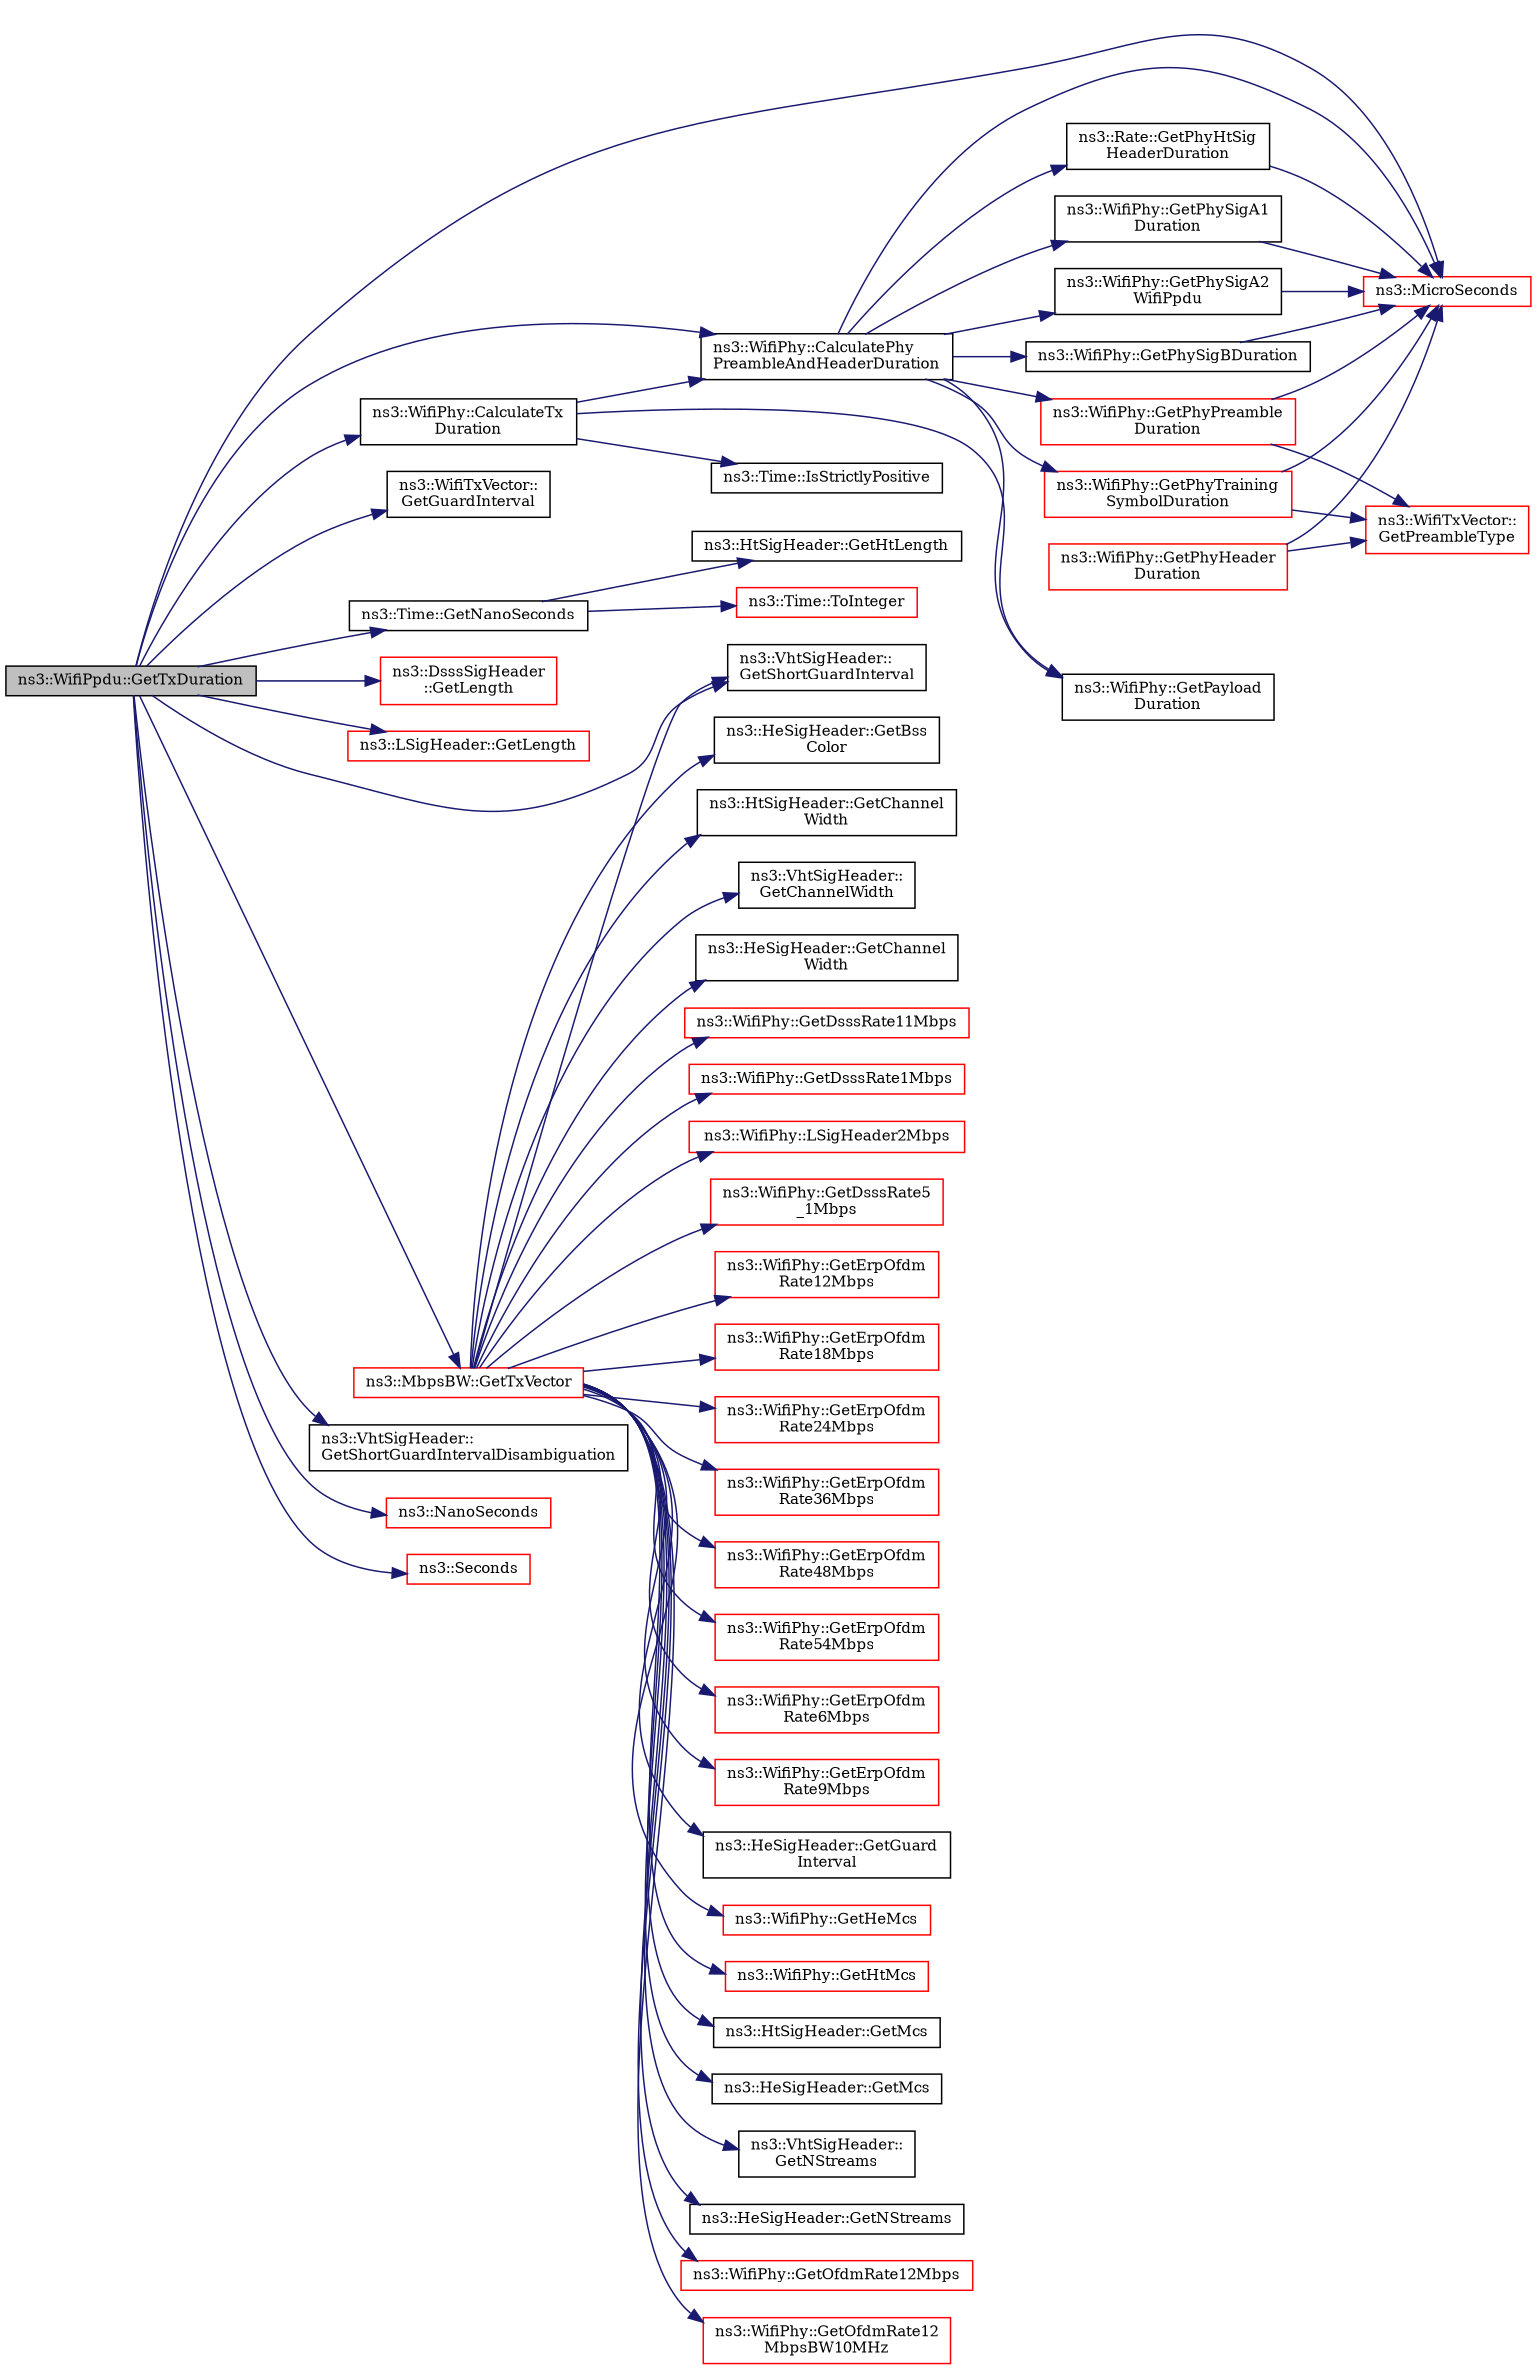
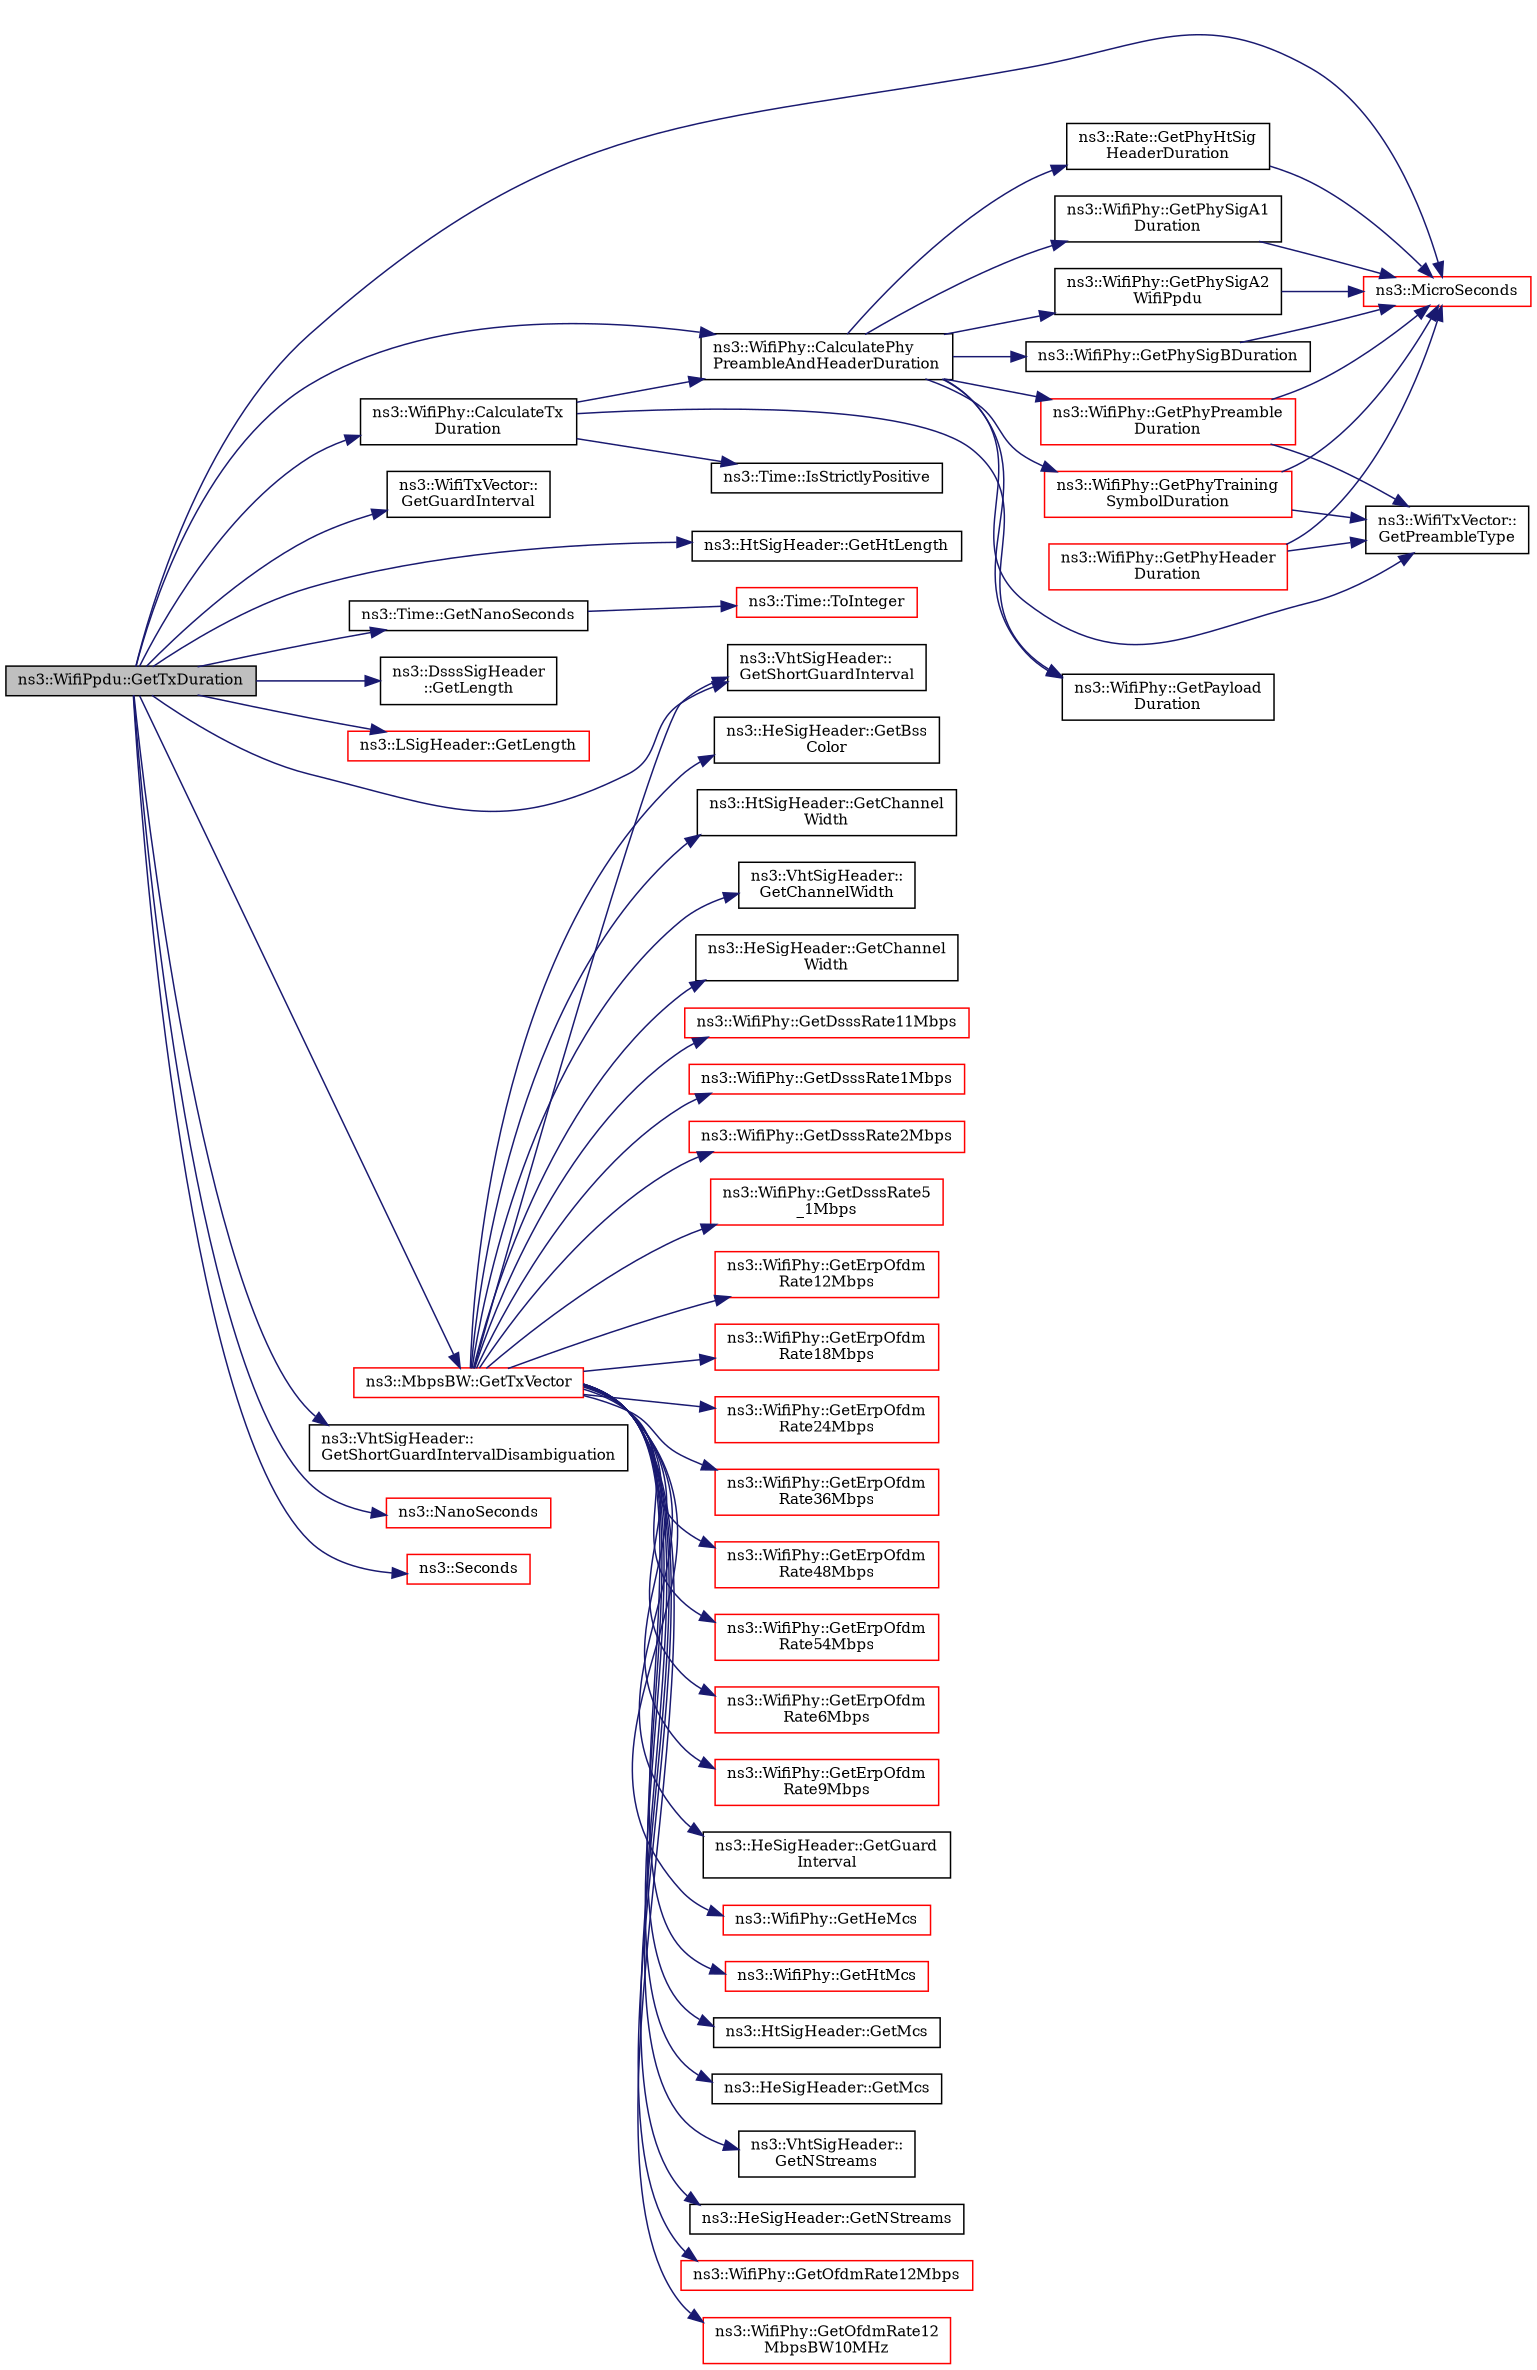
edge "ns3::WifiPhy::CalculatePhy PreambleAndHeaderDuration" -> "ns3::MicroSeconds": now "ns3::WifiPhy::CalculatePhy PreambleAndHeaderDuration" -> "ns3::WifiTxVector:: GetPreambleType"
node "ns3::WifiTxVector:: GetPreambleType": color red -> black
edge "ns3::Time::GetNanoSeconds" -> "ns3::HtSigHeader::GetHtLength": now "ns3::WifiPpdu::GetTxDuration" -> "ns3::HtSigHeader::GetHtLength"
node "ns3::DsssSigHeader ::GetLength": color red -> black
node "ns3::WifiPhy::LSigHeader2Mbps": label "ns3::WifiPhy::LSigHeader2Mbps" -> "ns3::WifiPhy::GetDsssRate2Mbps"
